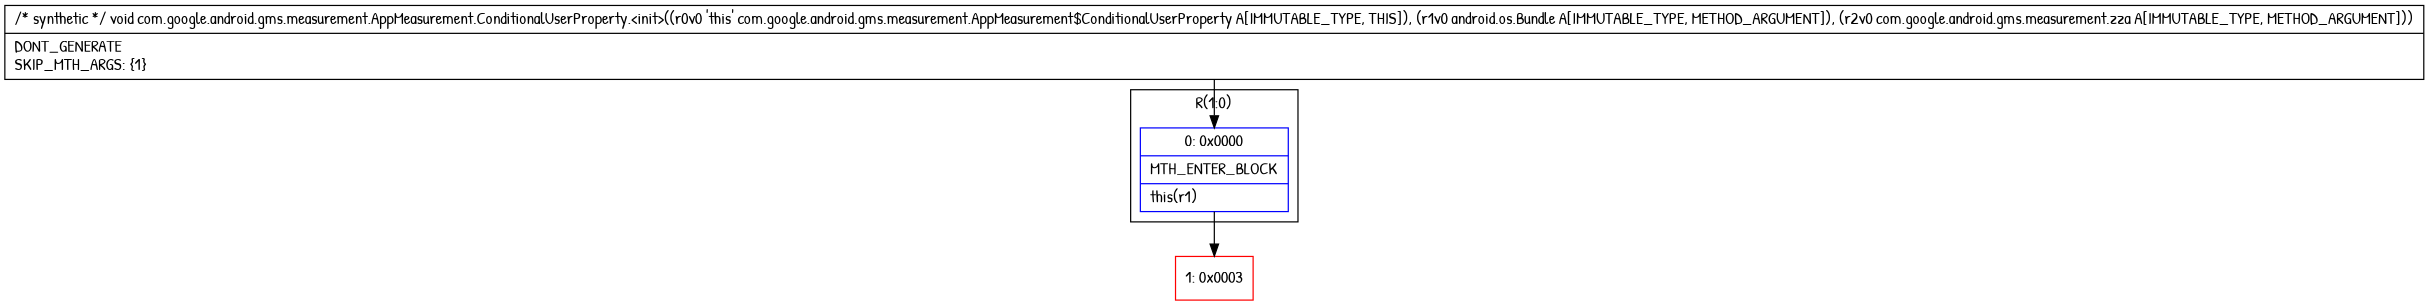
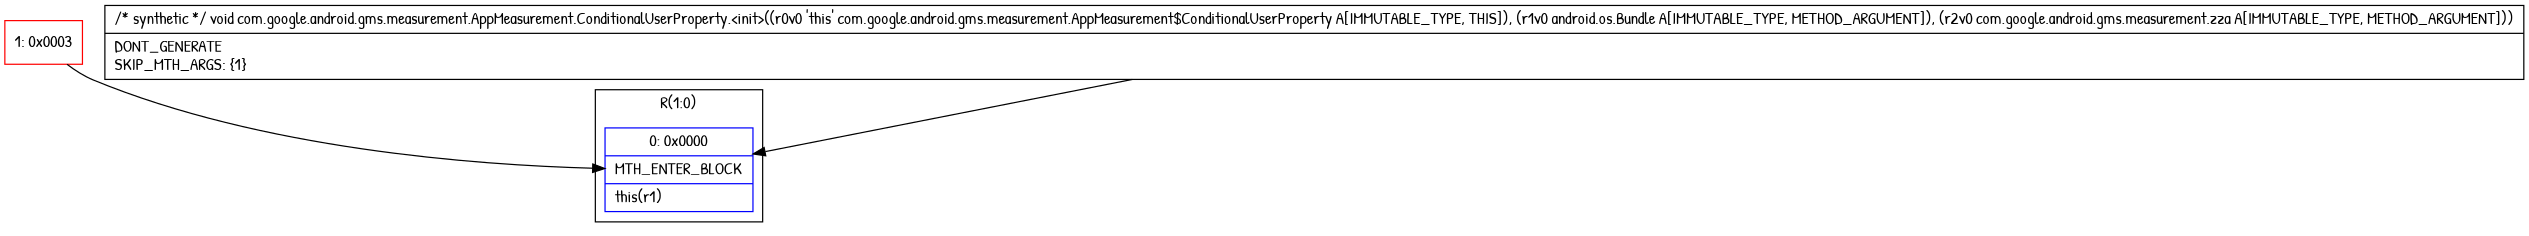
edge "0: 0x0000" -> "1: 0x0003": reversed
